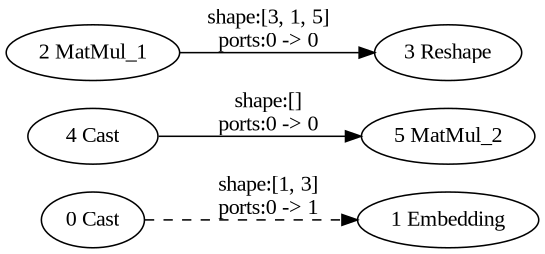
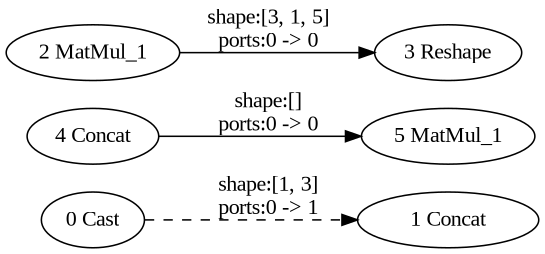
node "4 Cast": label "4 Cast" -> "4 Concat"
node "5 MatMul_2": label "5 MatMul_2" -> "5 MatMul_1"
node "1 Embedding": label "1 Embedding" -> "1 Concat"
